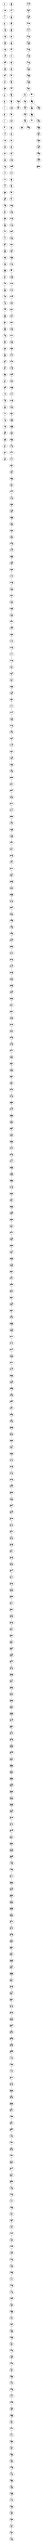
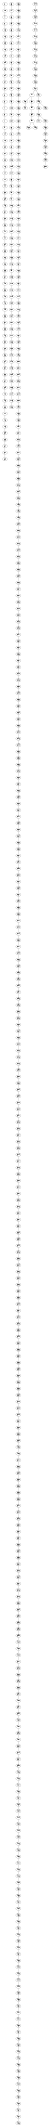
node "131": removed
